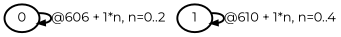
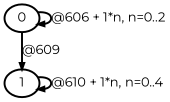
edge "0" -> "1": added, label "@609"
